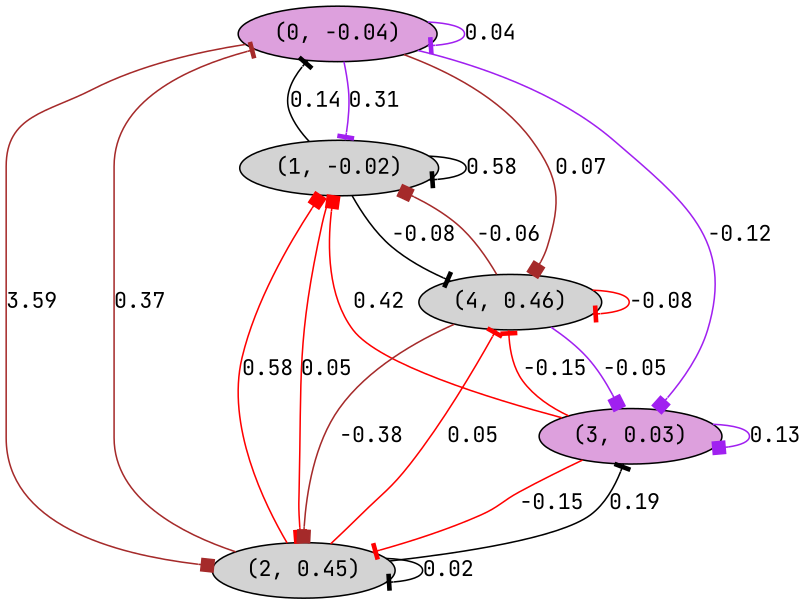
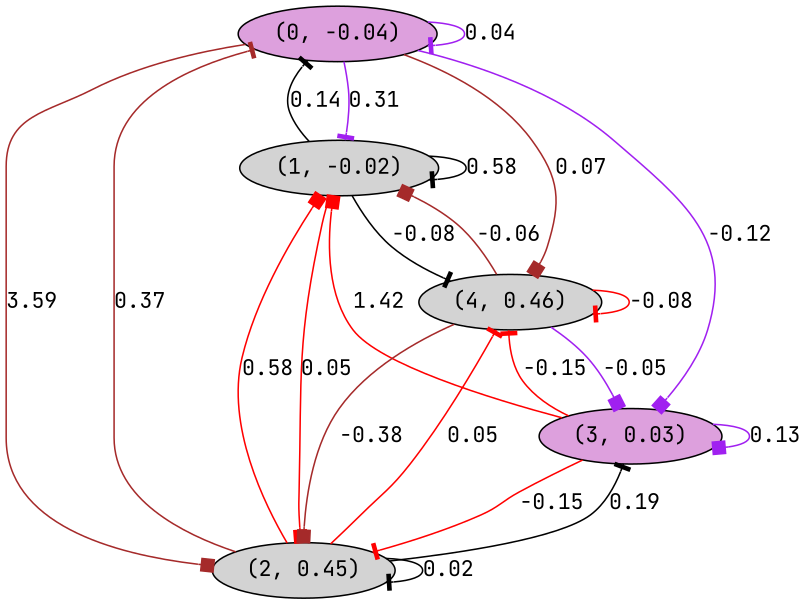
edge "(3, 0.03)" -> "(1, -0.02)": label "0.42" -> "1.42"
